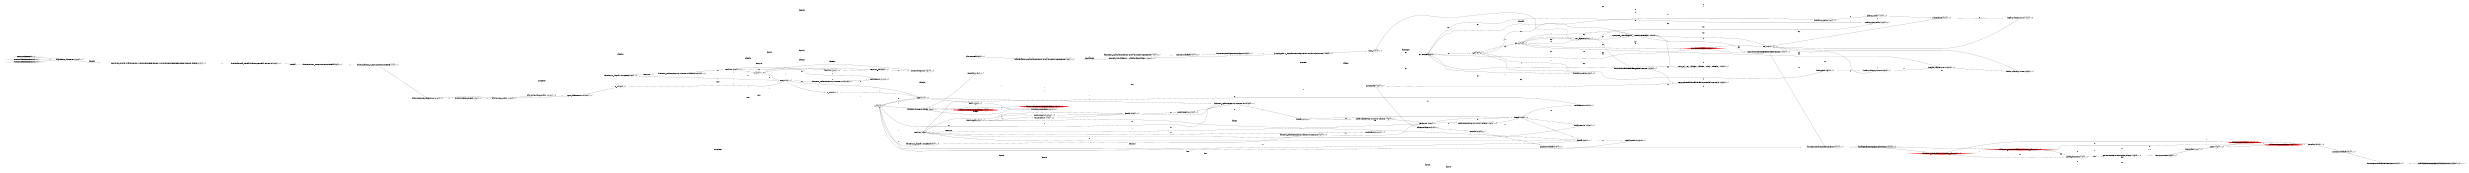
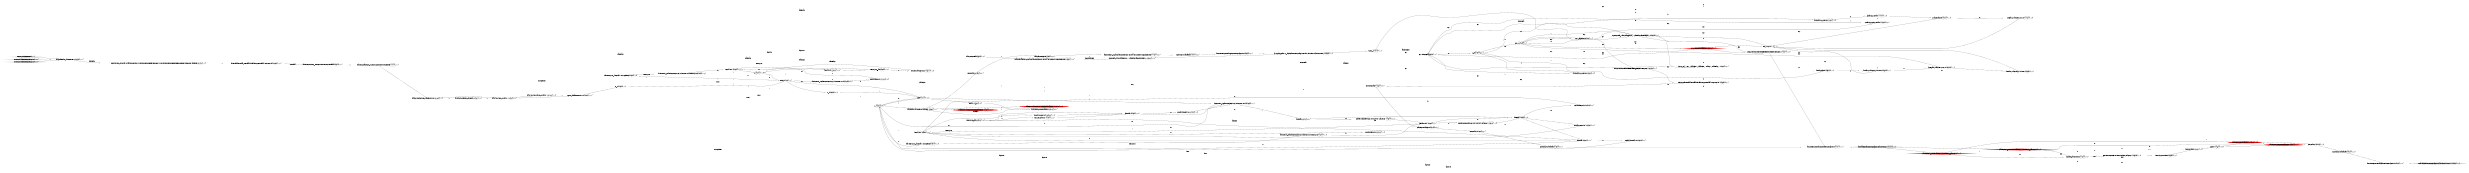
node "final long safeCommitCheckpoint@@@40@@@['0', '0', '1']": added
